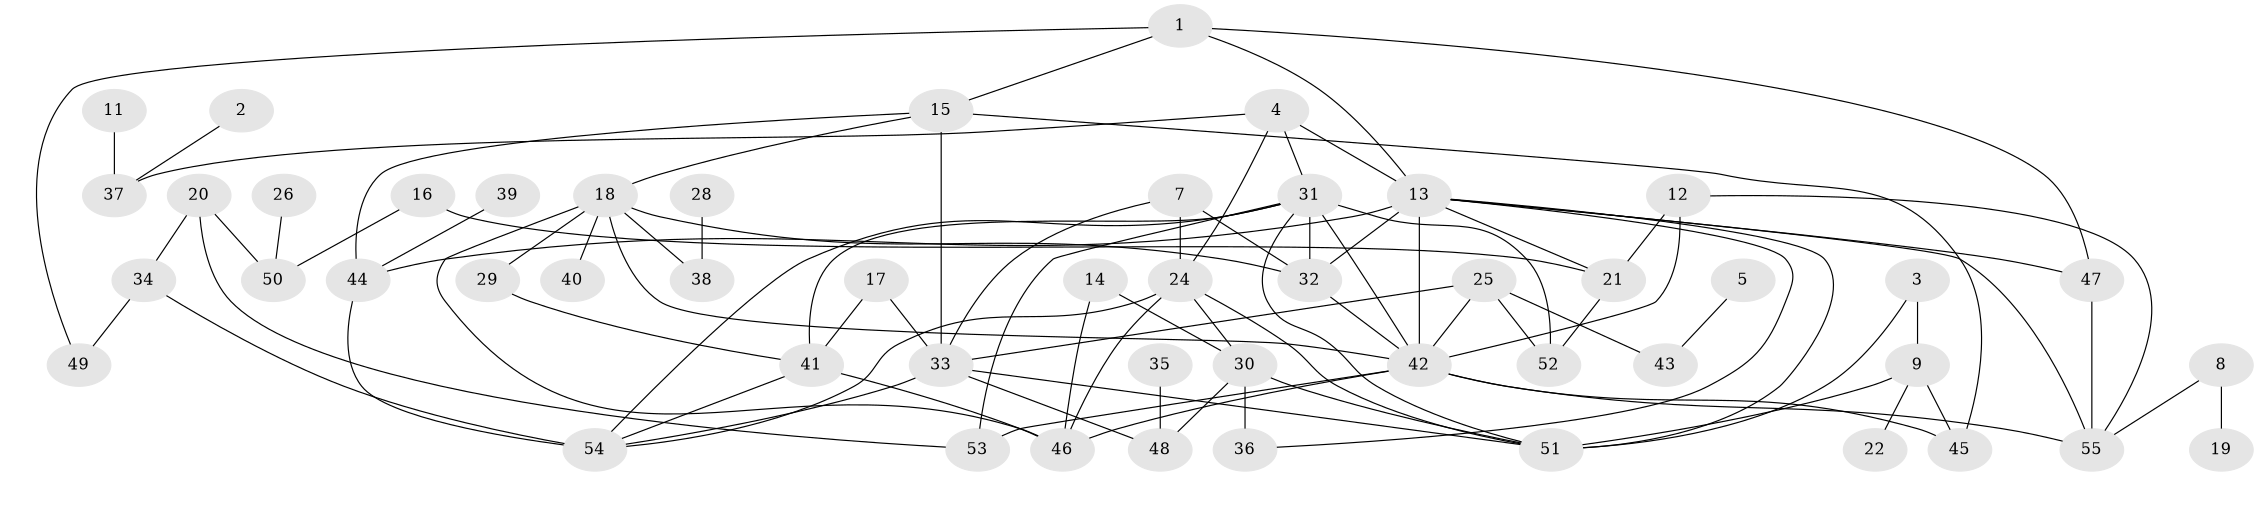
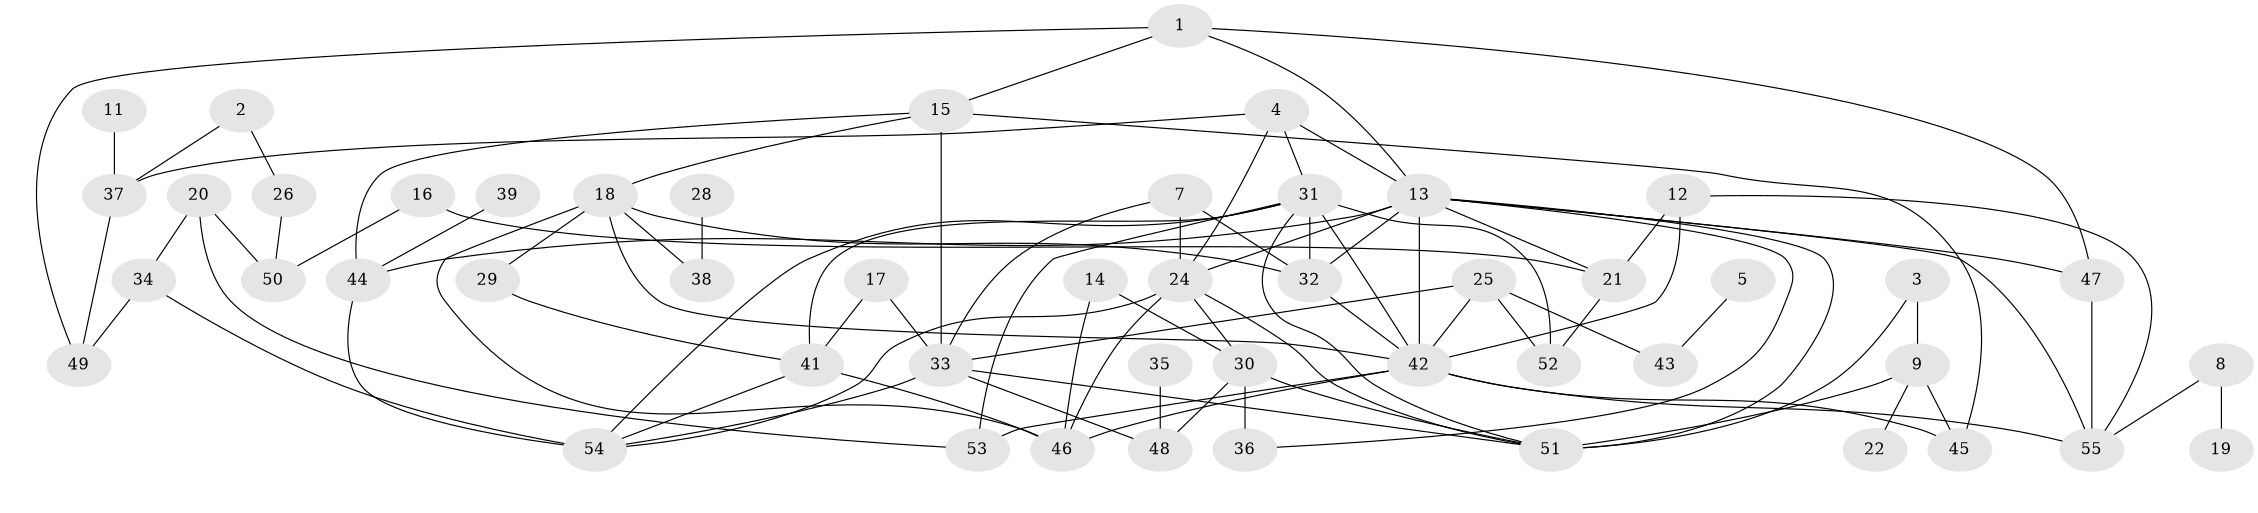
edge "2" -- "26": added
edge "13" -- "24": added
edge "37" -- "49": added
node "40": removed
